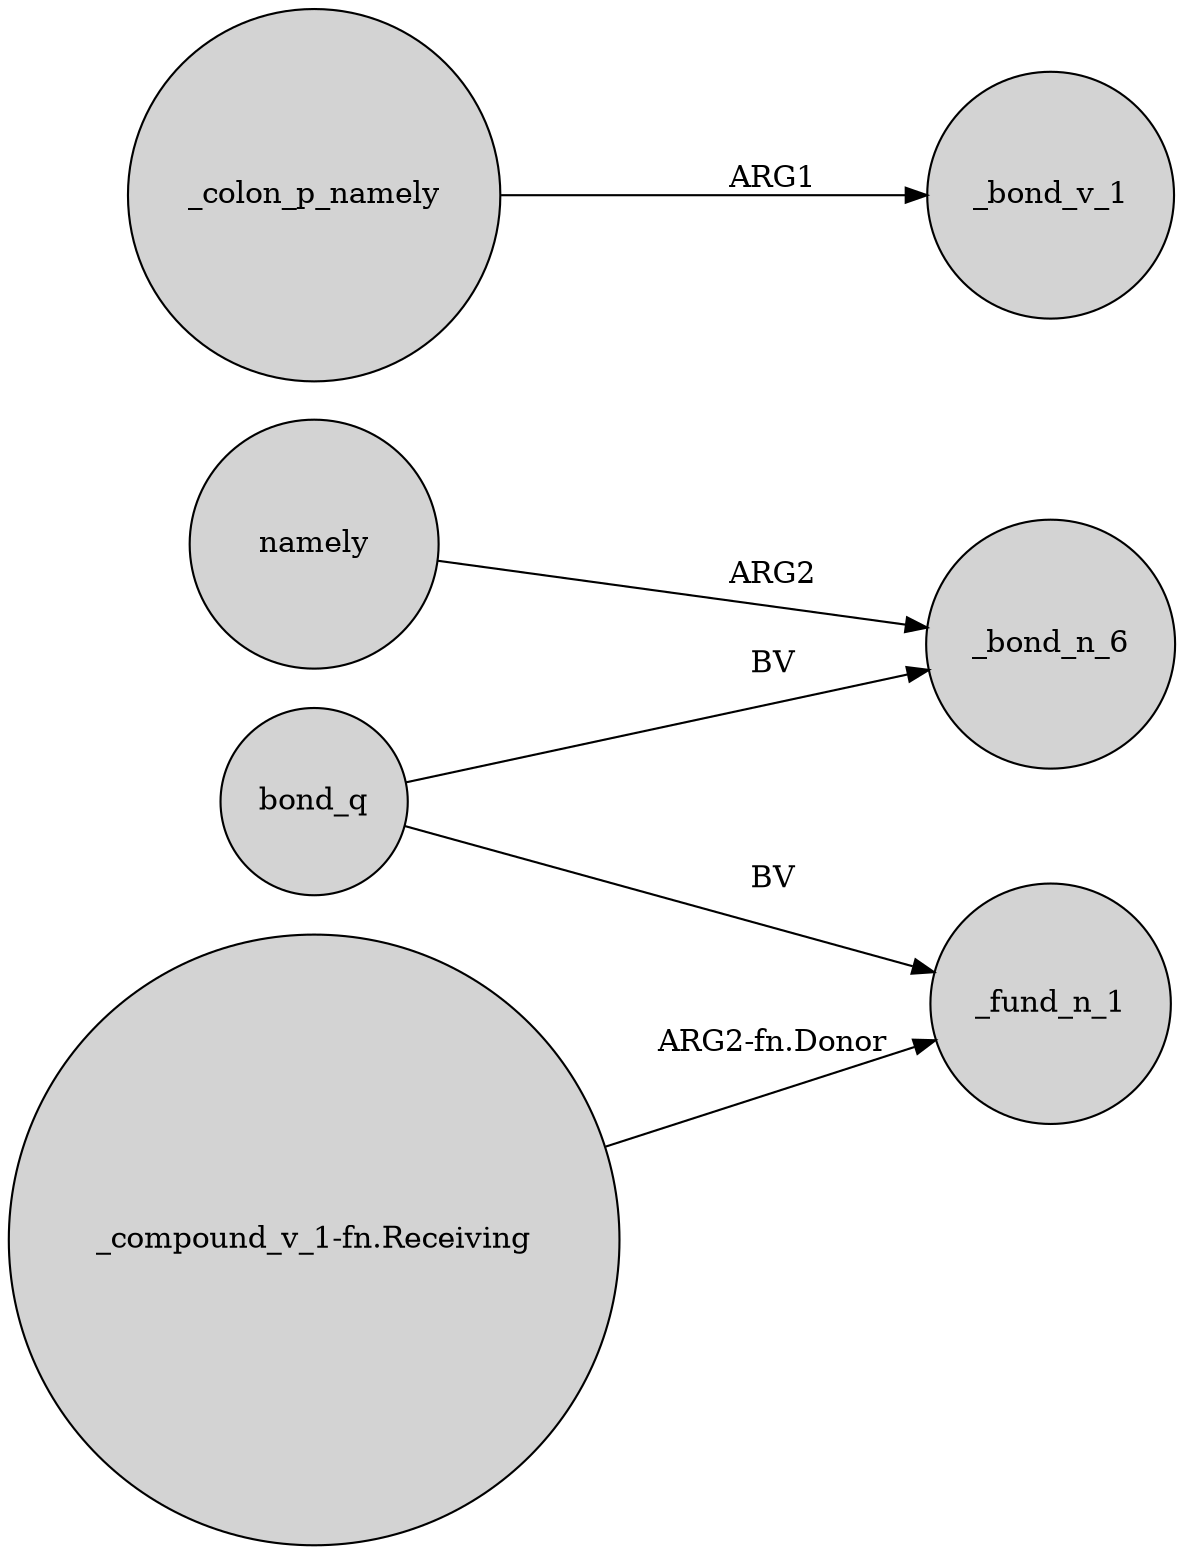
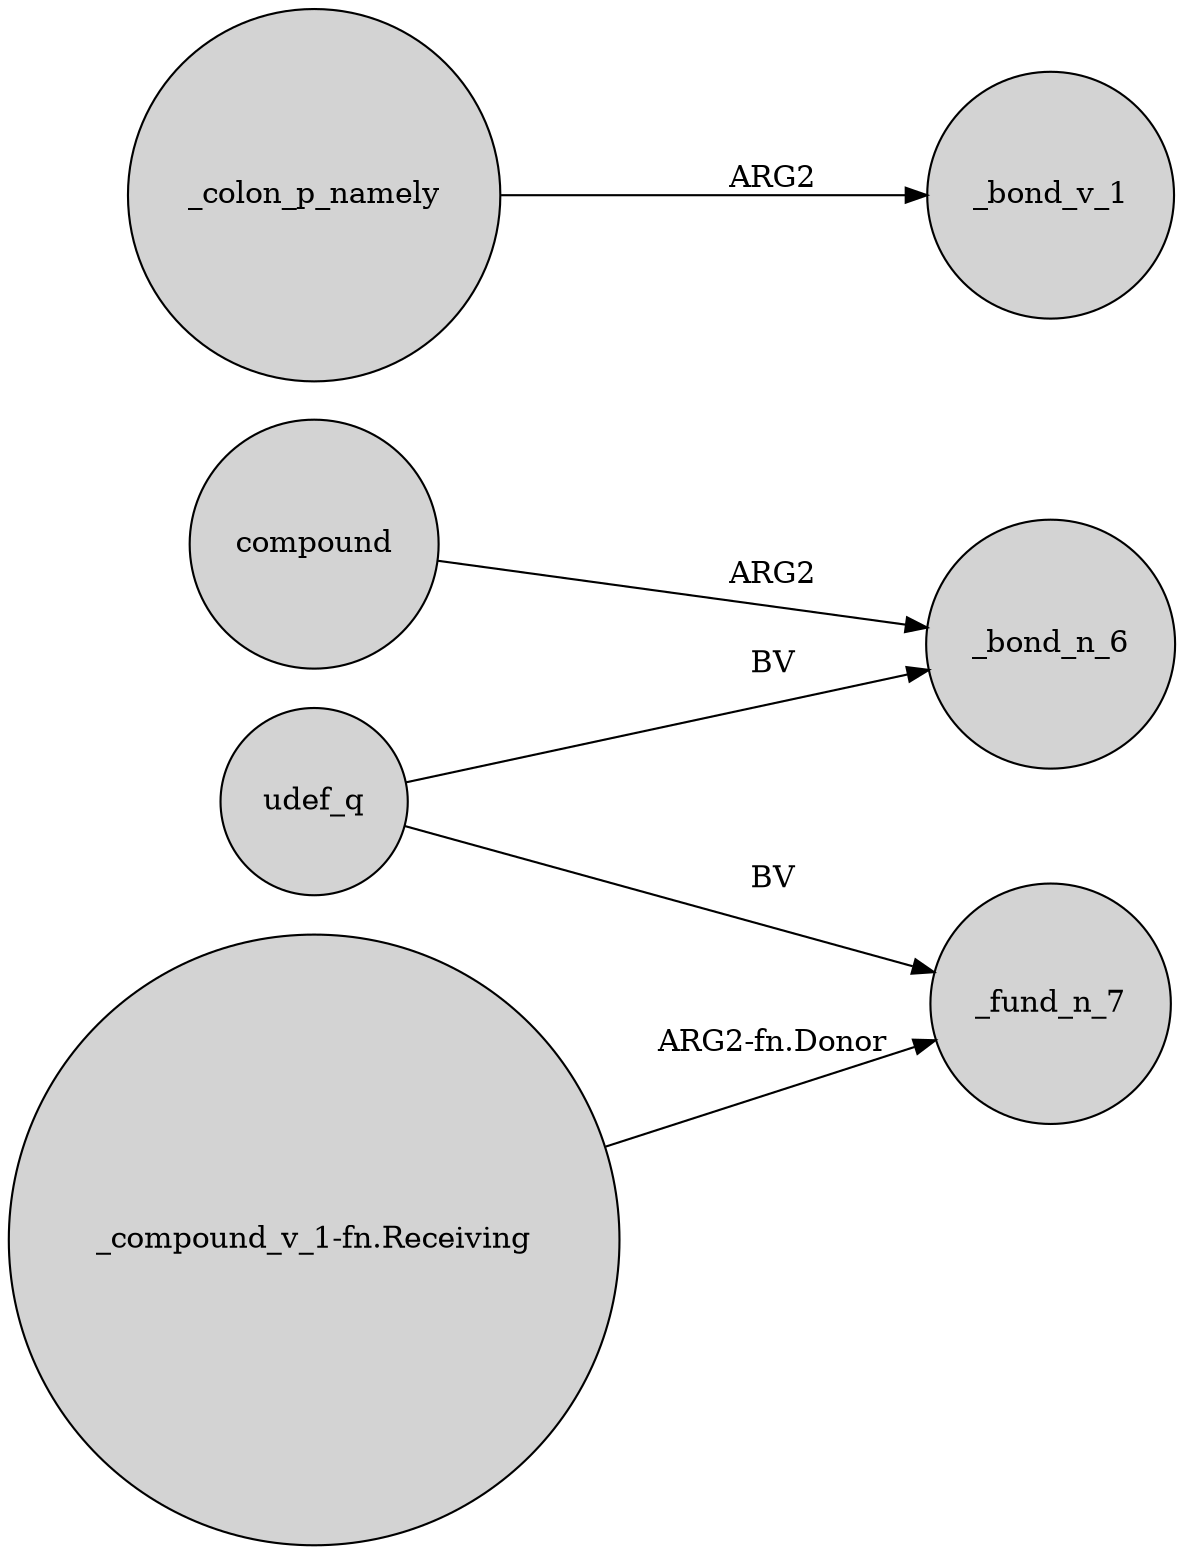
edge "_colon_p_namely" -> "_bond_v_1": label "ARG1" -> "ARG2"
node "namely": label "namely" -> "compound"
node "bond_q": label "bond_q" -> "udef_q"
node "_fund_n_1": label "_fund_n_1" -> "_fund_n_7"
